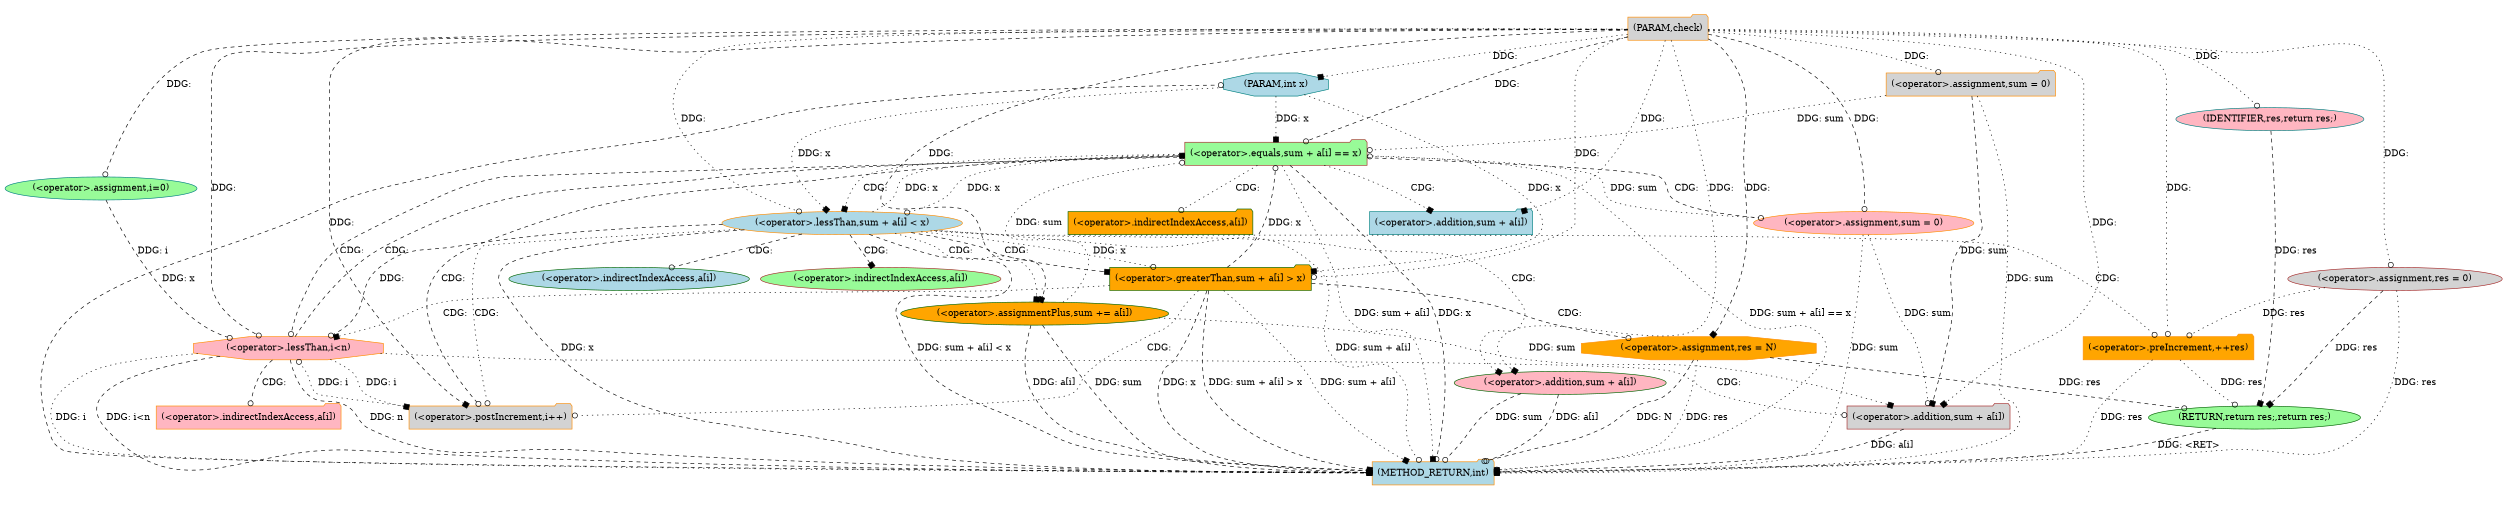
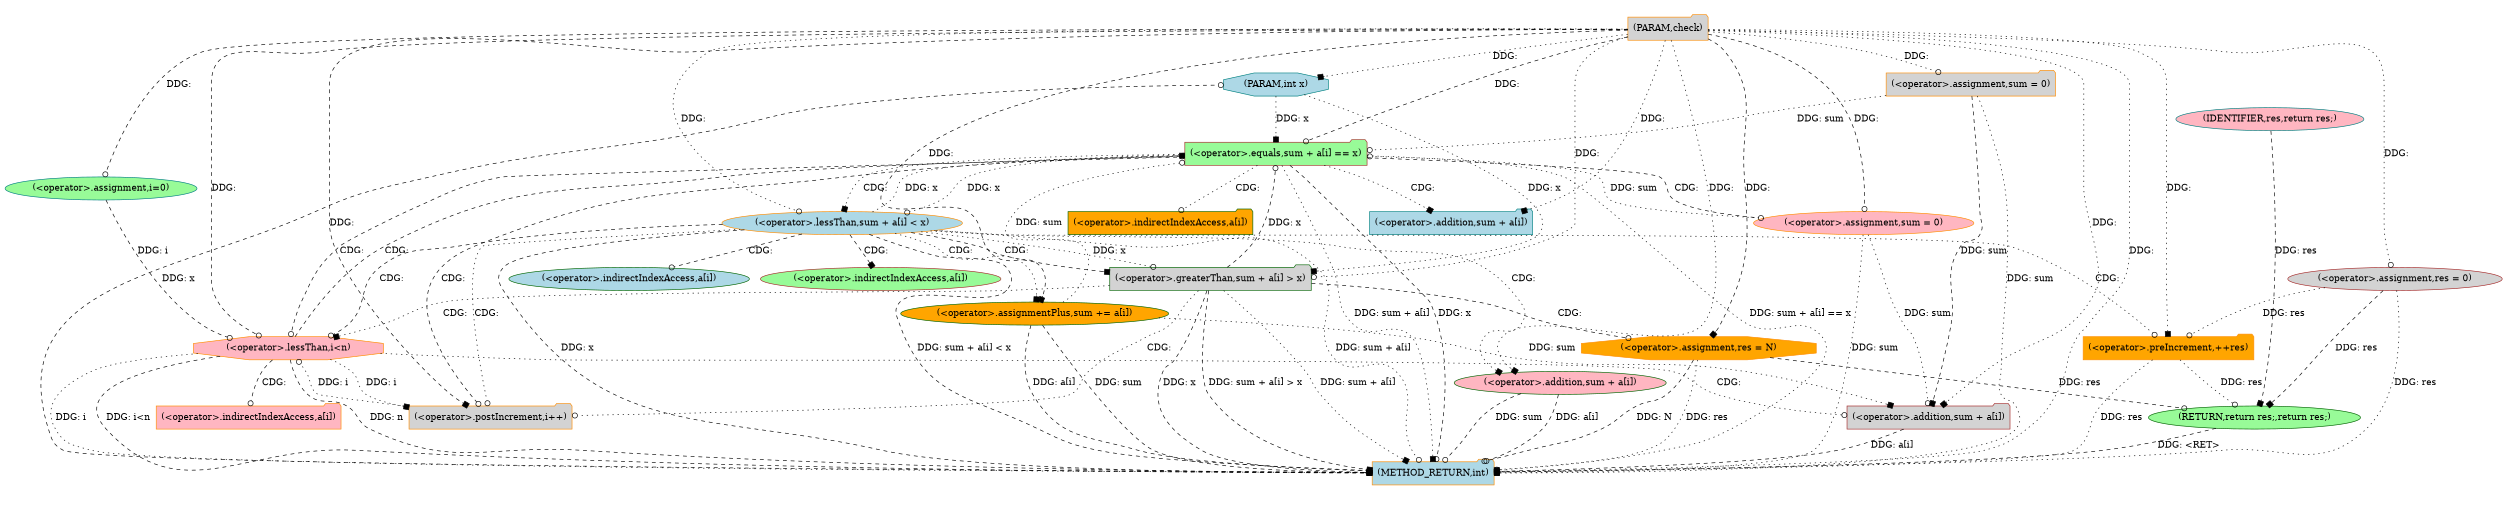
edge "(PARAM,check)" -> "(IDENTIFIER,res,return res;)": now "(PARAM,check)" -> "(METHOD_RETURN,int)"
edge "(PARAM,check)" -> "(<operator>.preIncrement,++res)": arrowhead odot -> box
edge "(PARAM,int x)" -> "(<operator>.lessThan,sum + a[i] < x)": removed, label "DDG: x"
edge "(<operator>.lessThan,sum + a[i] < x)" -> "(<operator>.lessThan,i<n)": label "DDG: " -> "CDG: "
node "(<operator>.greaterThan,sum + a[i] > x)": fillcolor orange -> lightgrey
